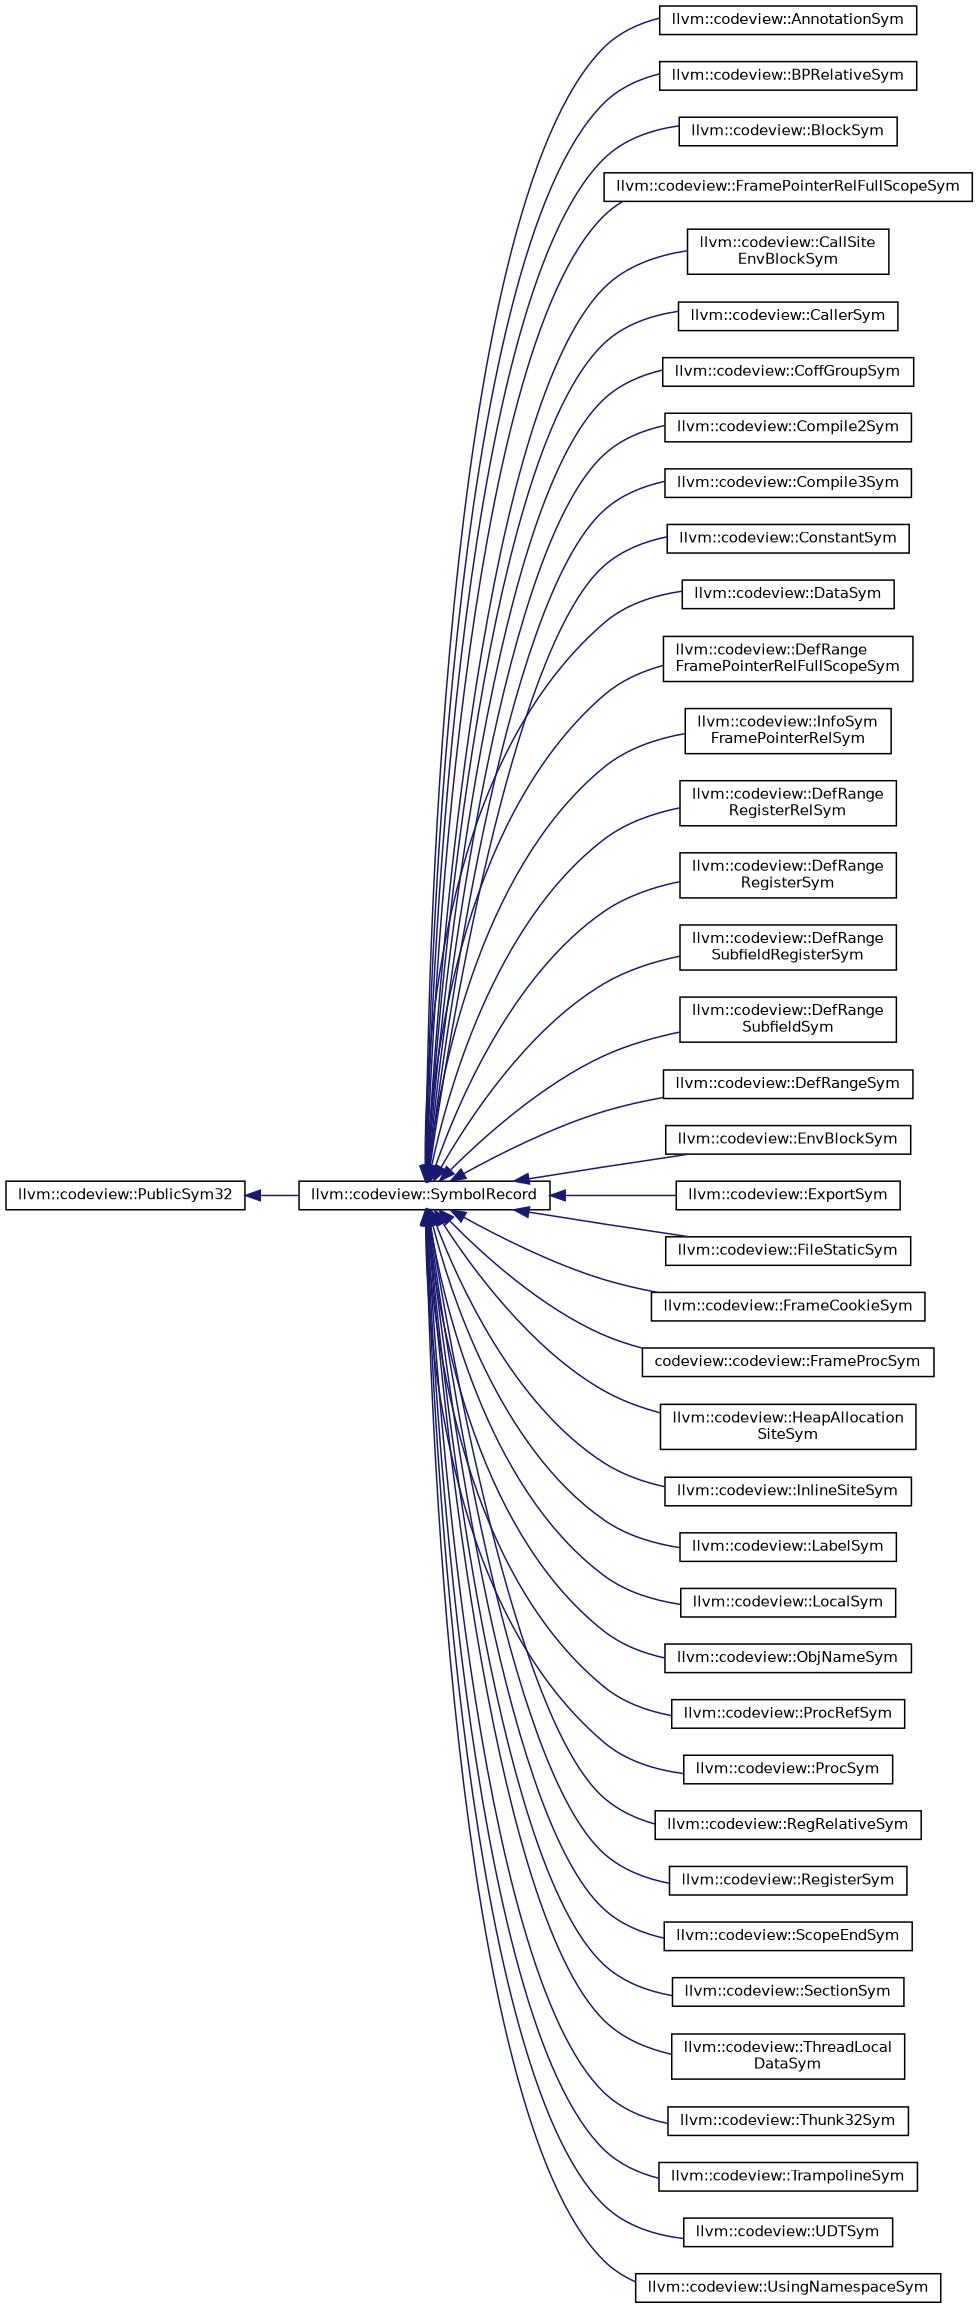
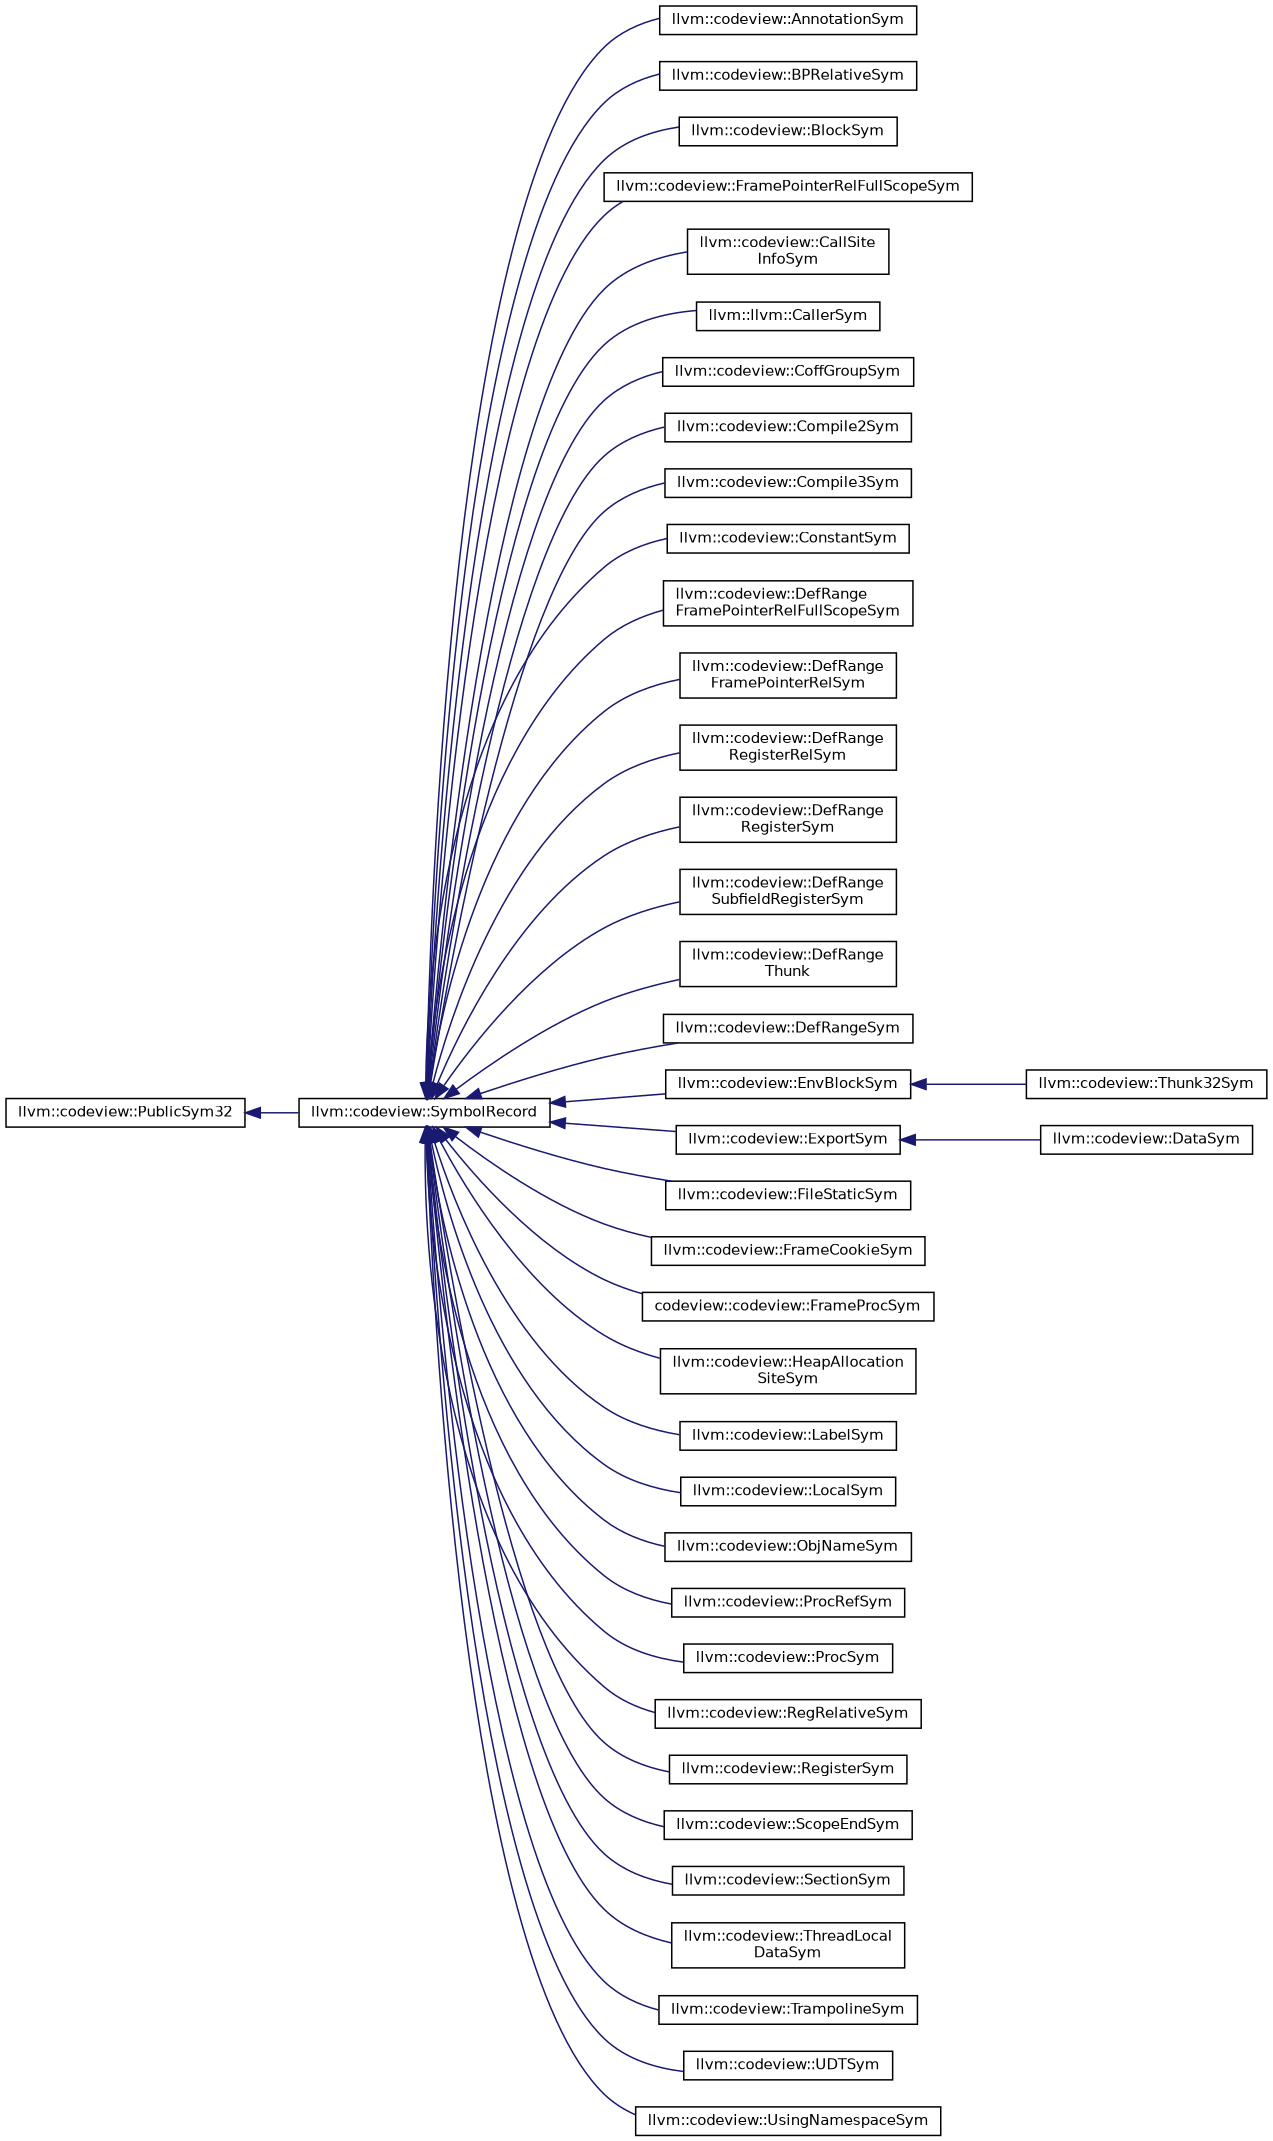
node "llvm::codeview::CallSite EnvBlockSym": label "llvm::codeview::CallSite EnvBlockSym" -> "llvm::codeview::CallSite InfoSym"
node "llvm::codeview::CallerSym": label "llvm::codeview::CallerSym" -> "llvm::llvm::CallerSym"
edge "llvm::codeview::DataSym" -> "llvm::codeview::SymbolRecord": now "llvm::codeview::DataSym" -> "llvm::codeview::ExportSym"
node "llvm::codeview::InfoSym FramePointerRelSym": label "llvm::codeview::InfoSym FramePointerRelSym" -> "llvm::codeview::DefRange FramePointerRelSym"
node "llvm::codeview::DefRange SubfieldSym": label "llvm::codeview::DefRange SubfieldSym" -> "llvm::codeview::DefRange Thunk"
node "llvm::codeview::InlineSiteSym": removed
edge "llvm::codeview::Thunk32Sym" -> "llvm::codeview::SymbolRecord": now "llvm::codeview::Thunk32Sym" -> "llvm::codeview::EnvBlockSym"
